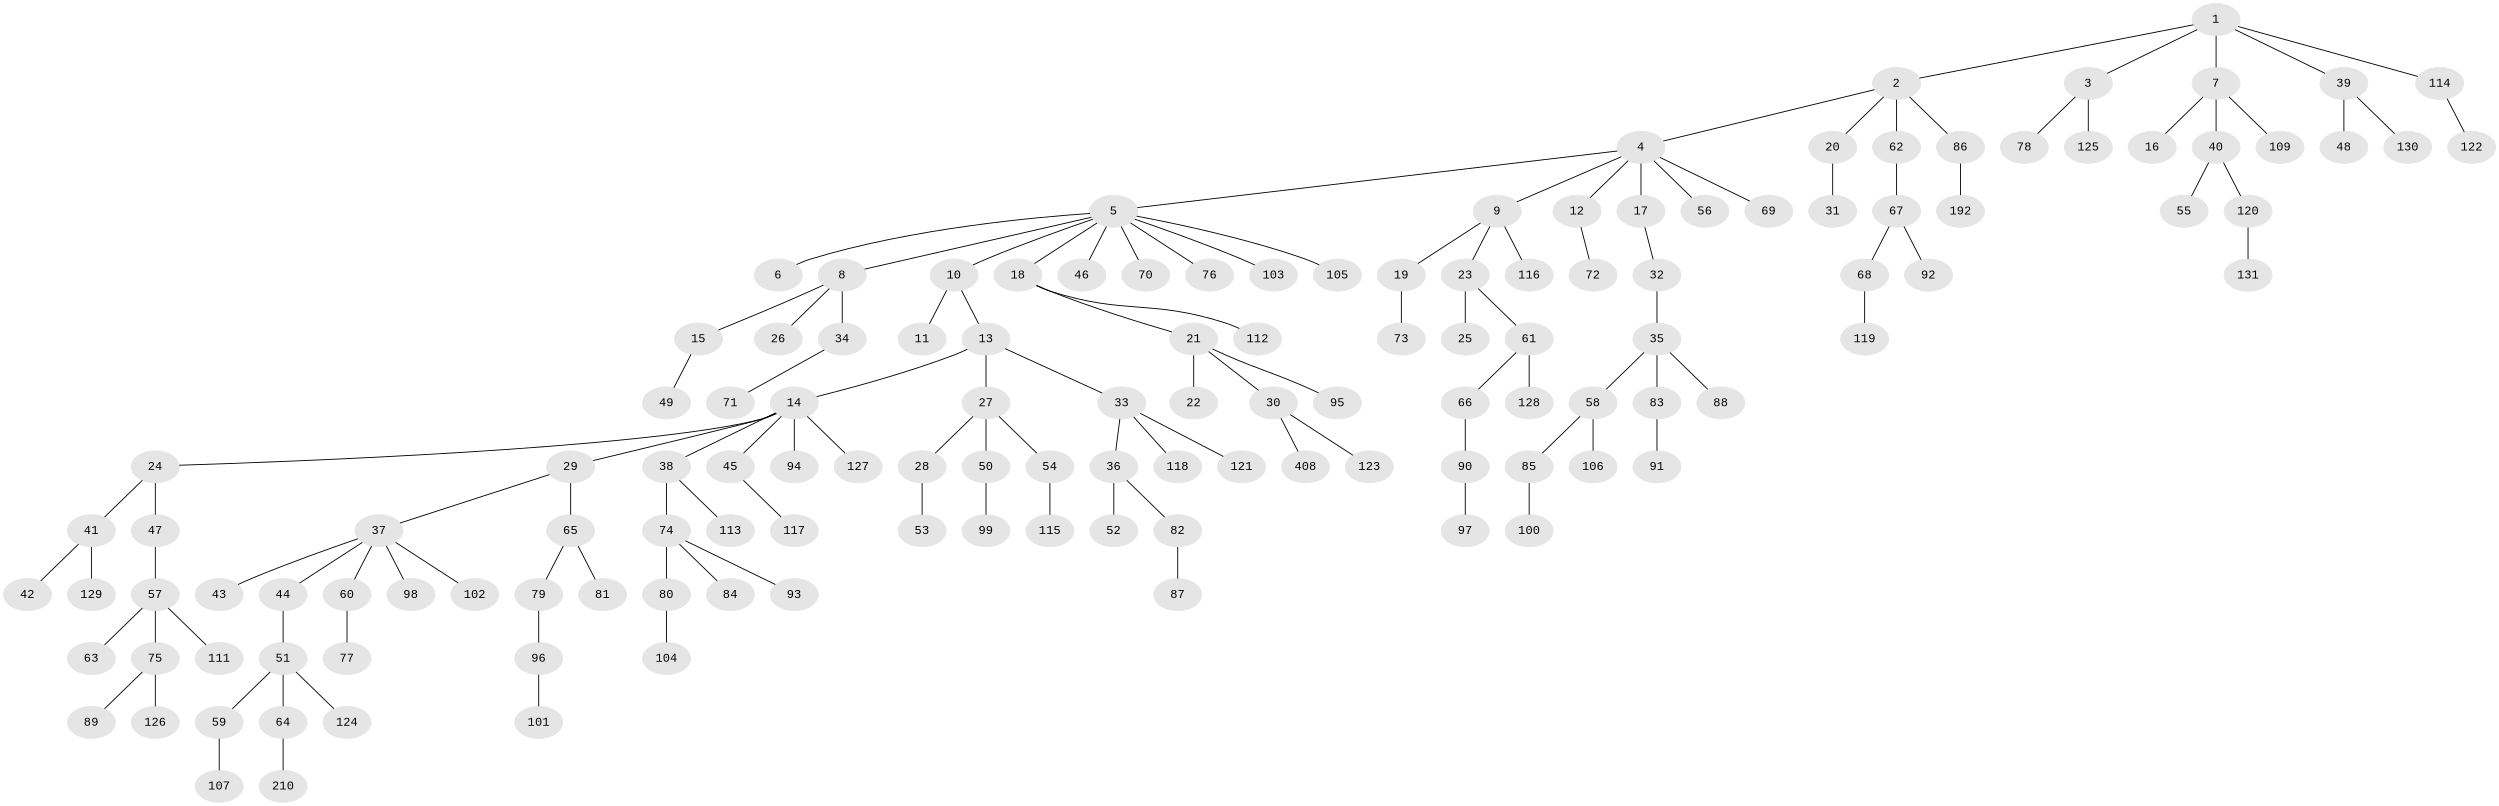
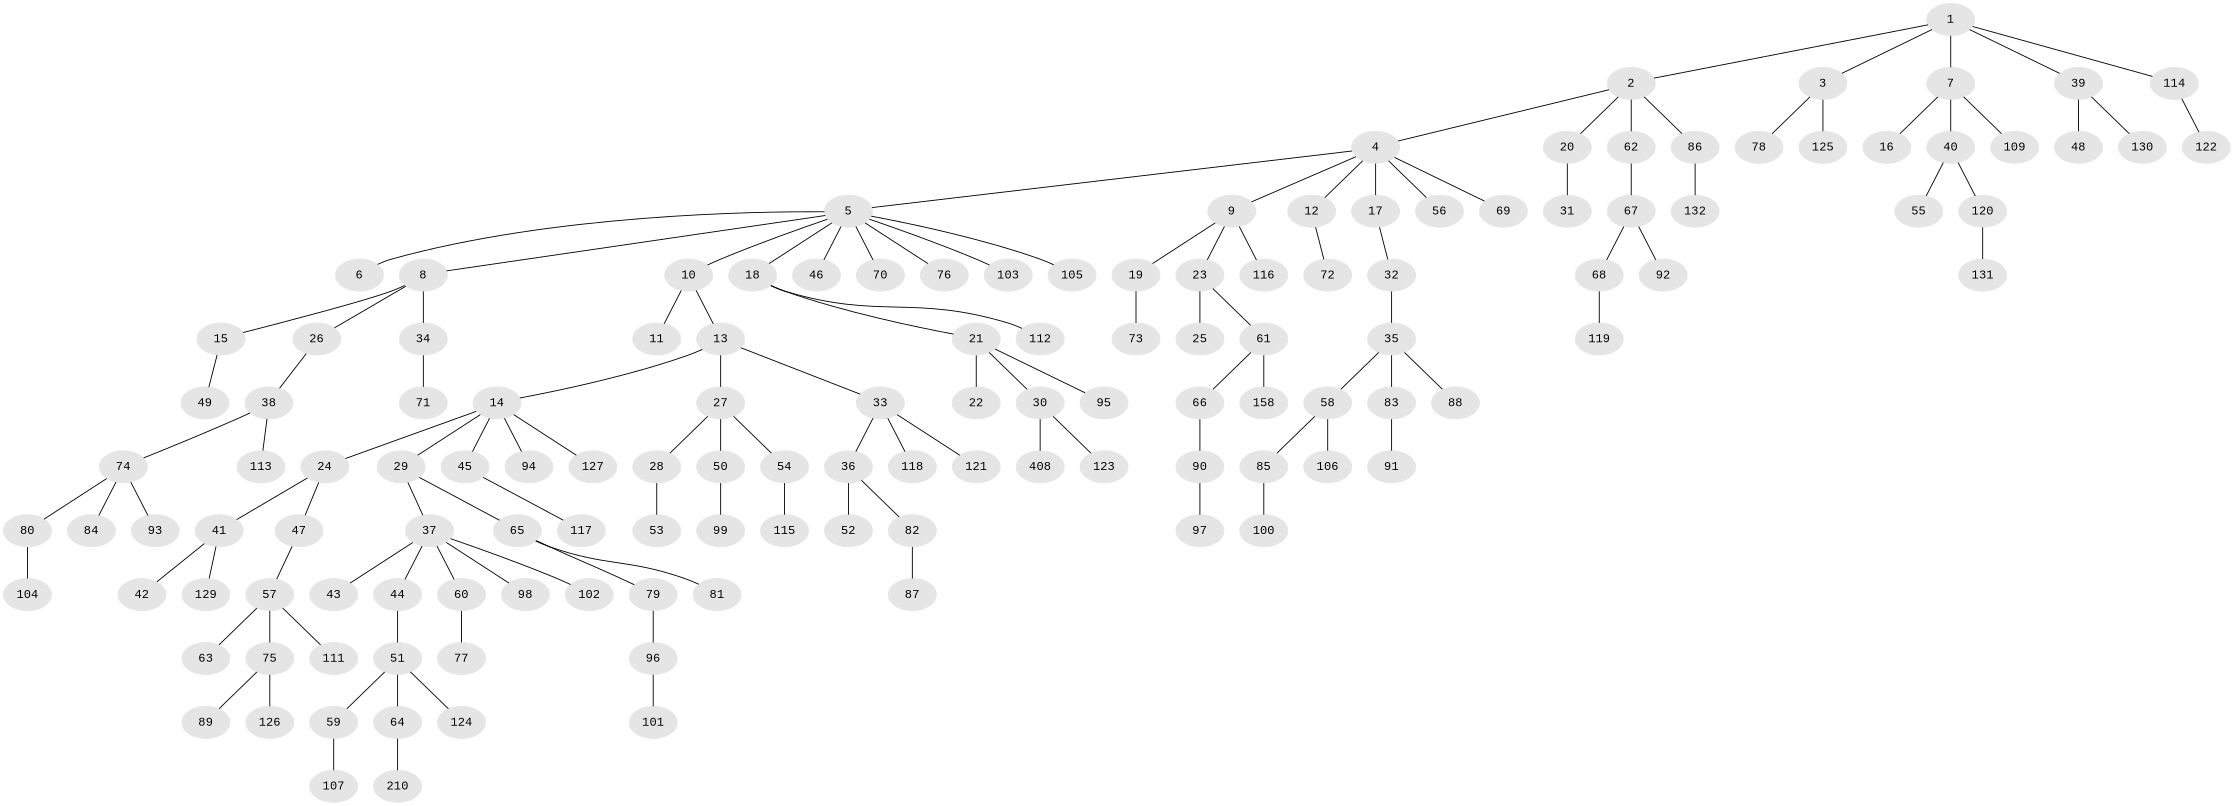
node "192": label "192" -> "132"
node "128": label "128" -> "158"
edge "14" -- "38": now "26" -- "38"
